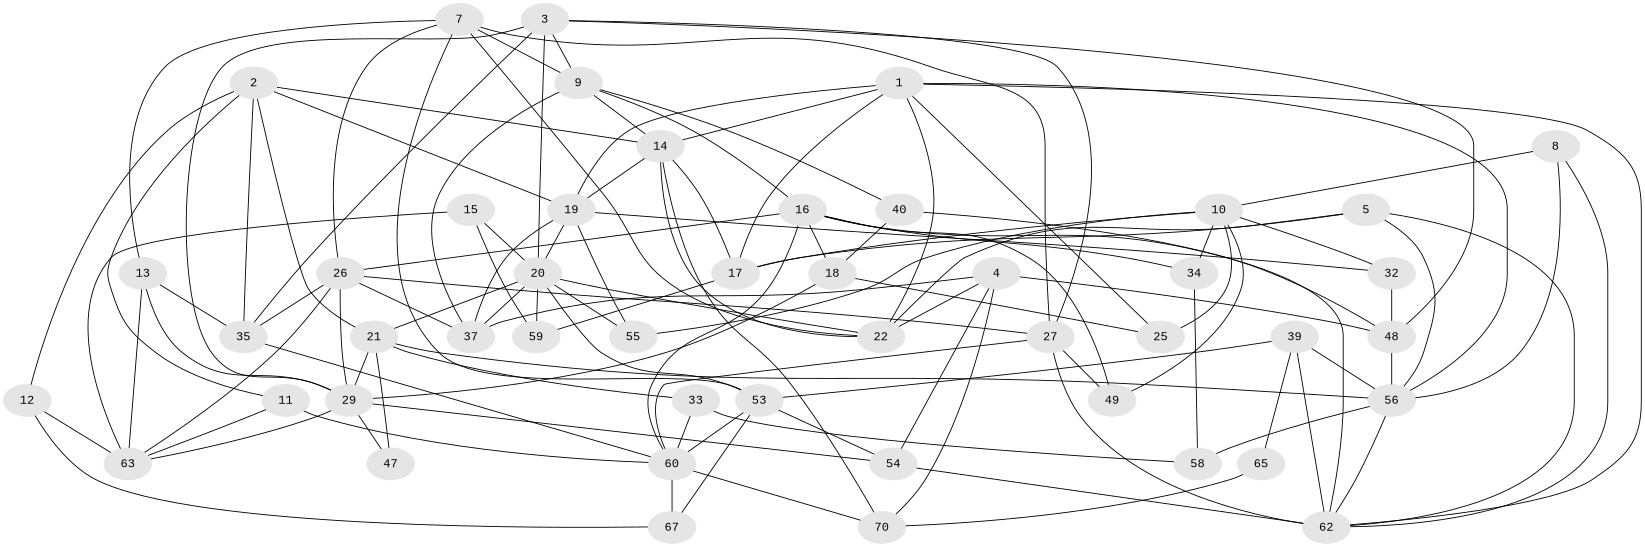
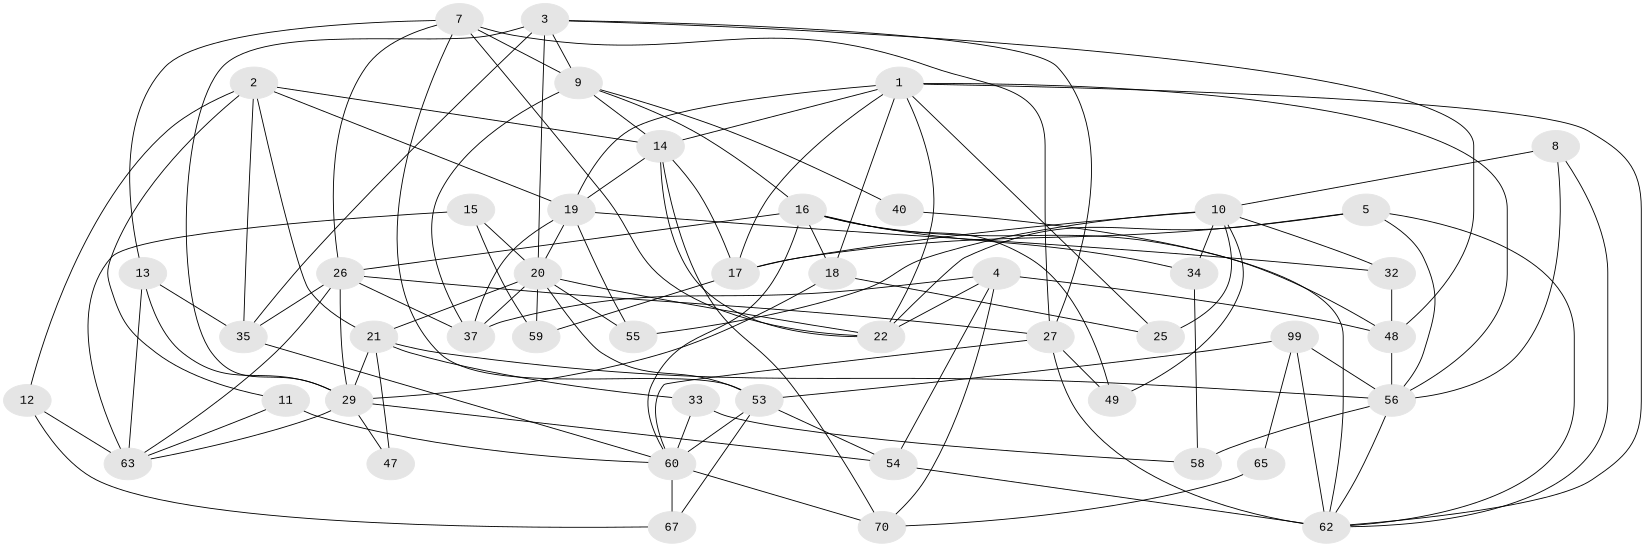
edge "40" -- "18": now "1" -- "18"
node "39": label "39" -> "99"
